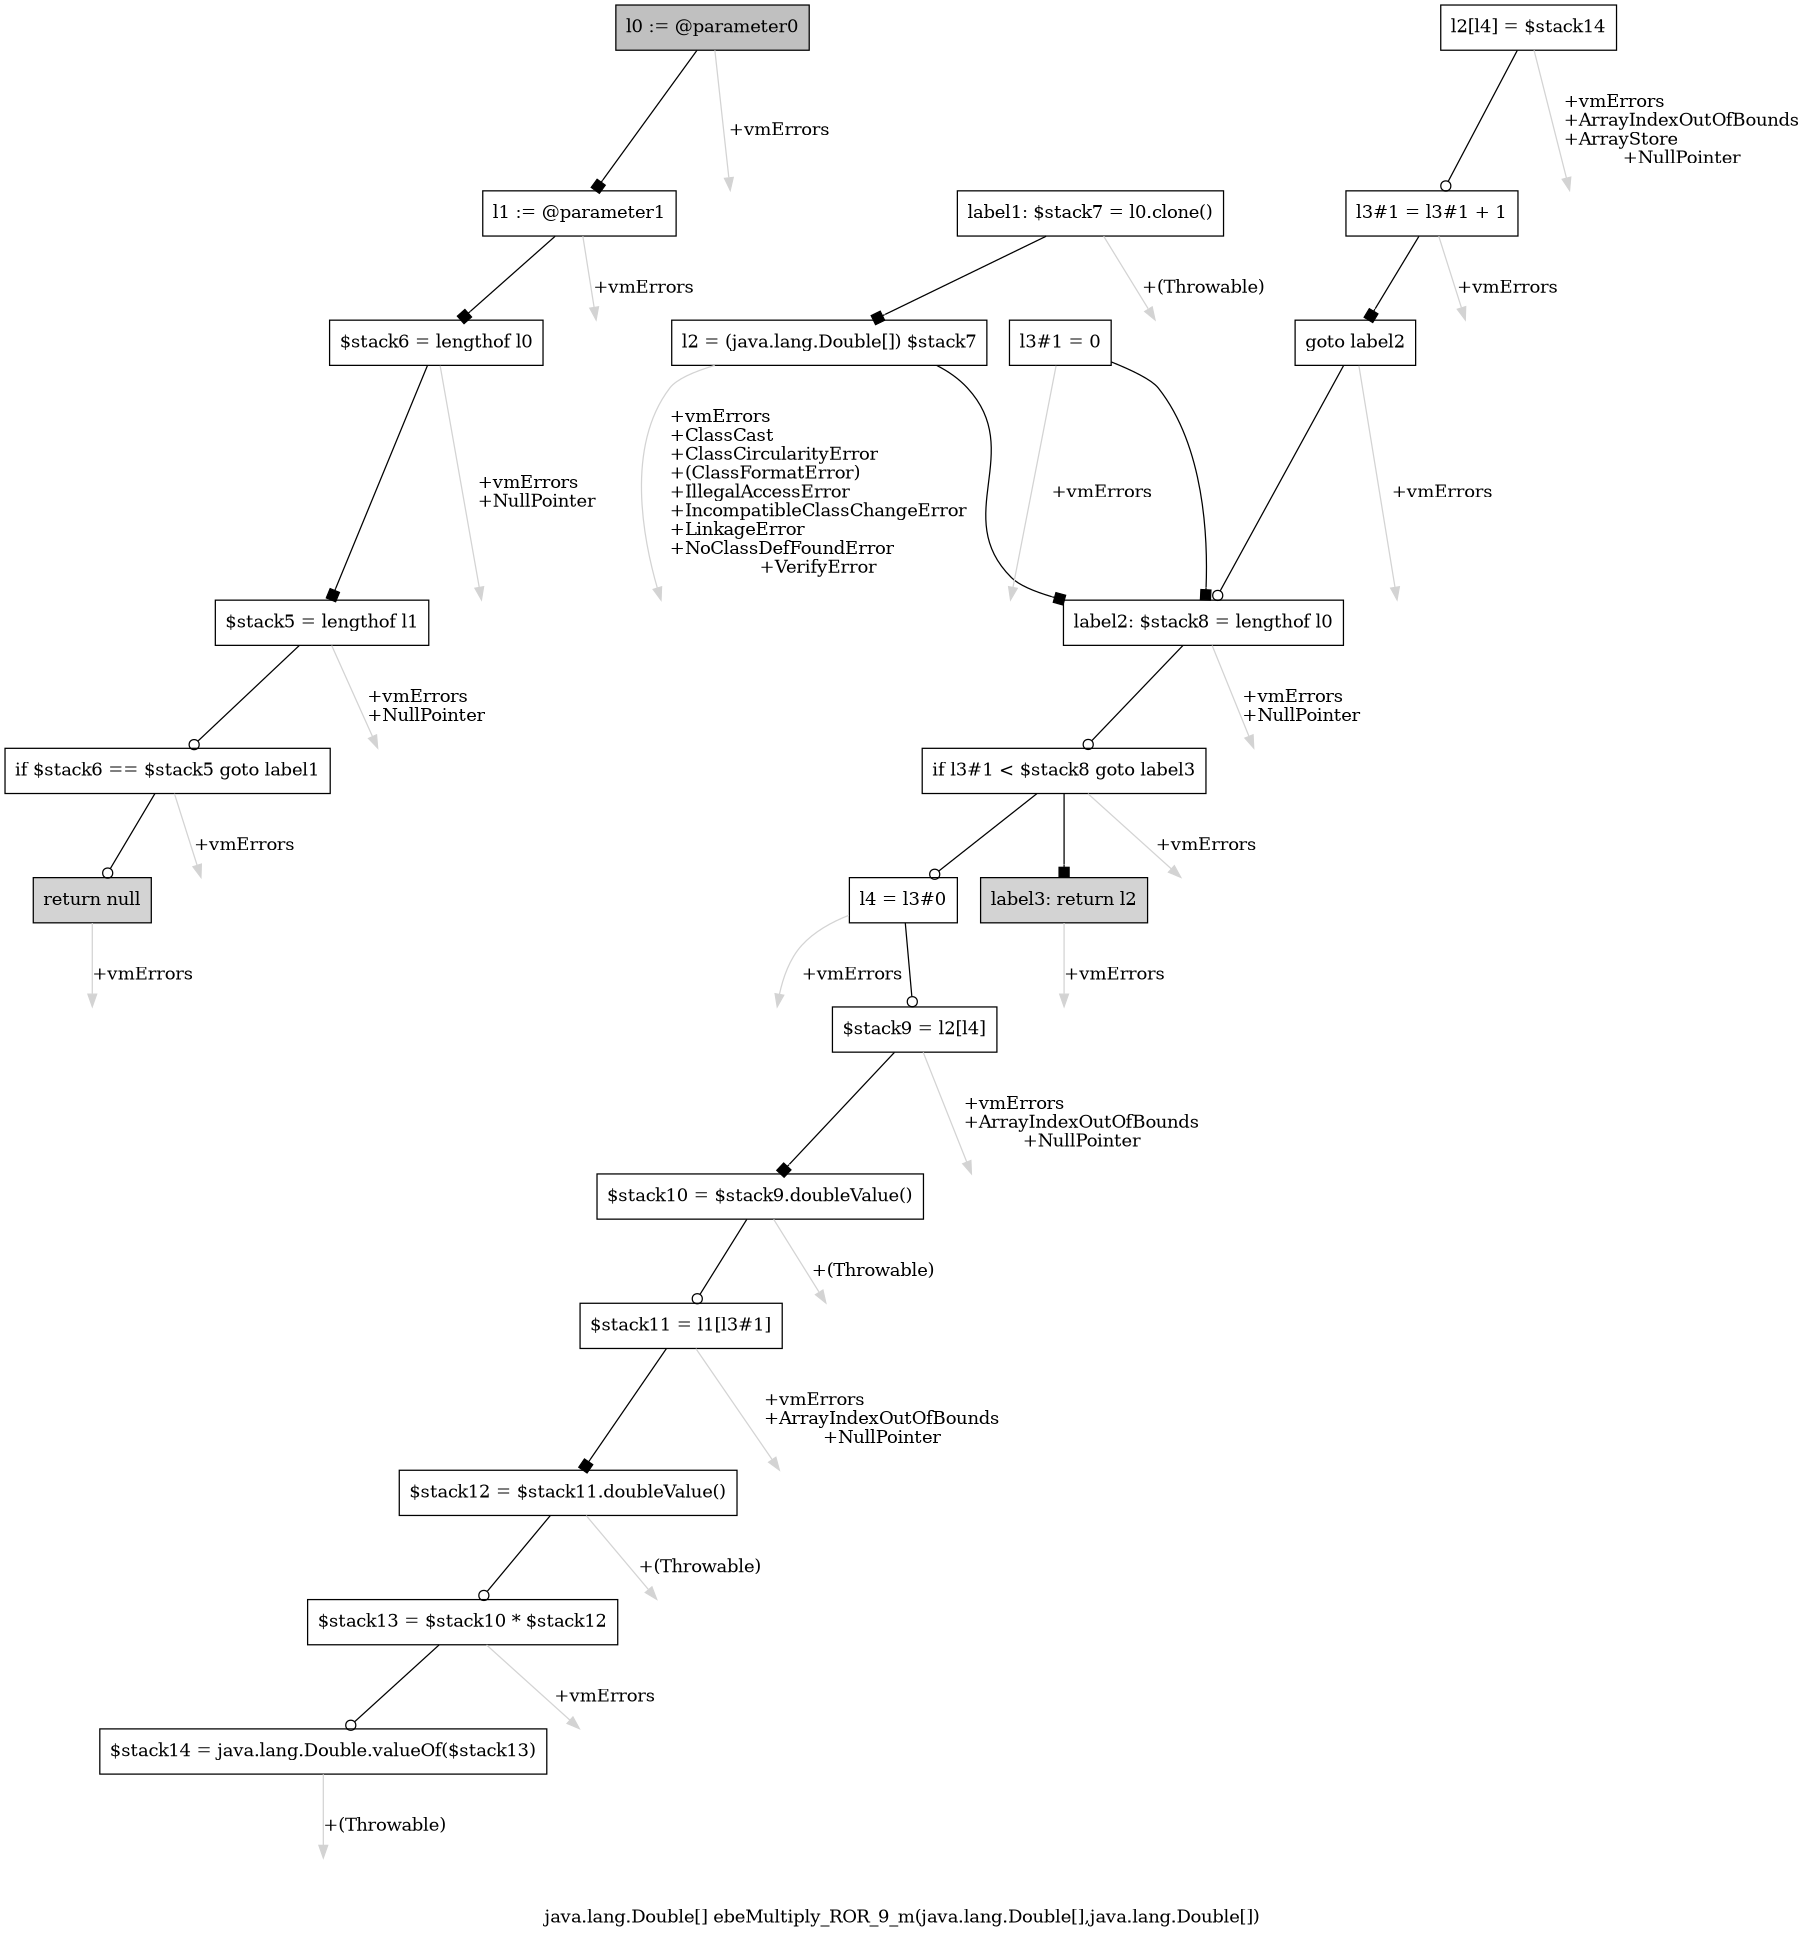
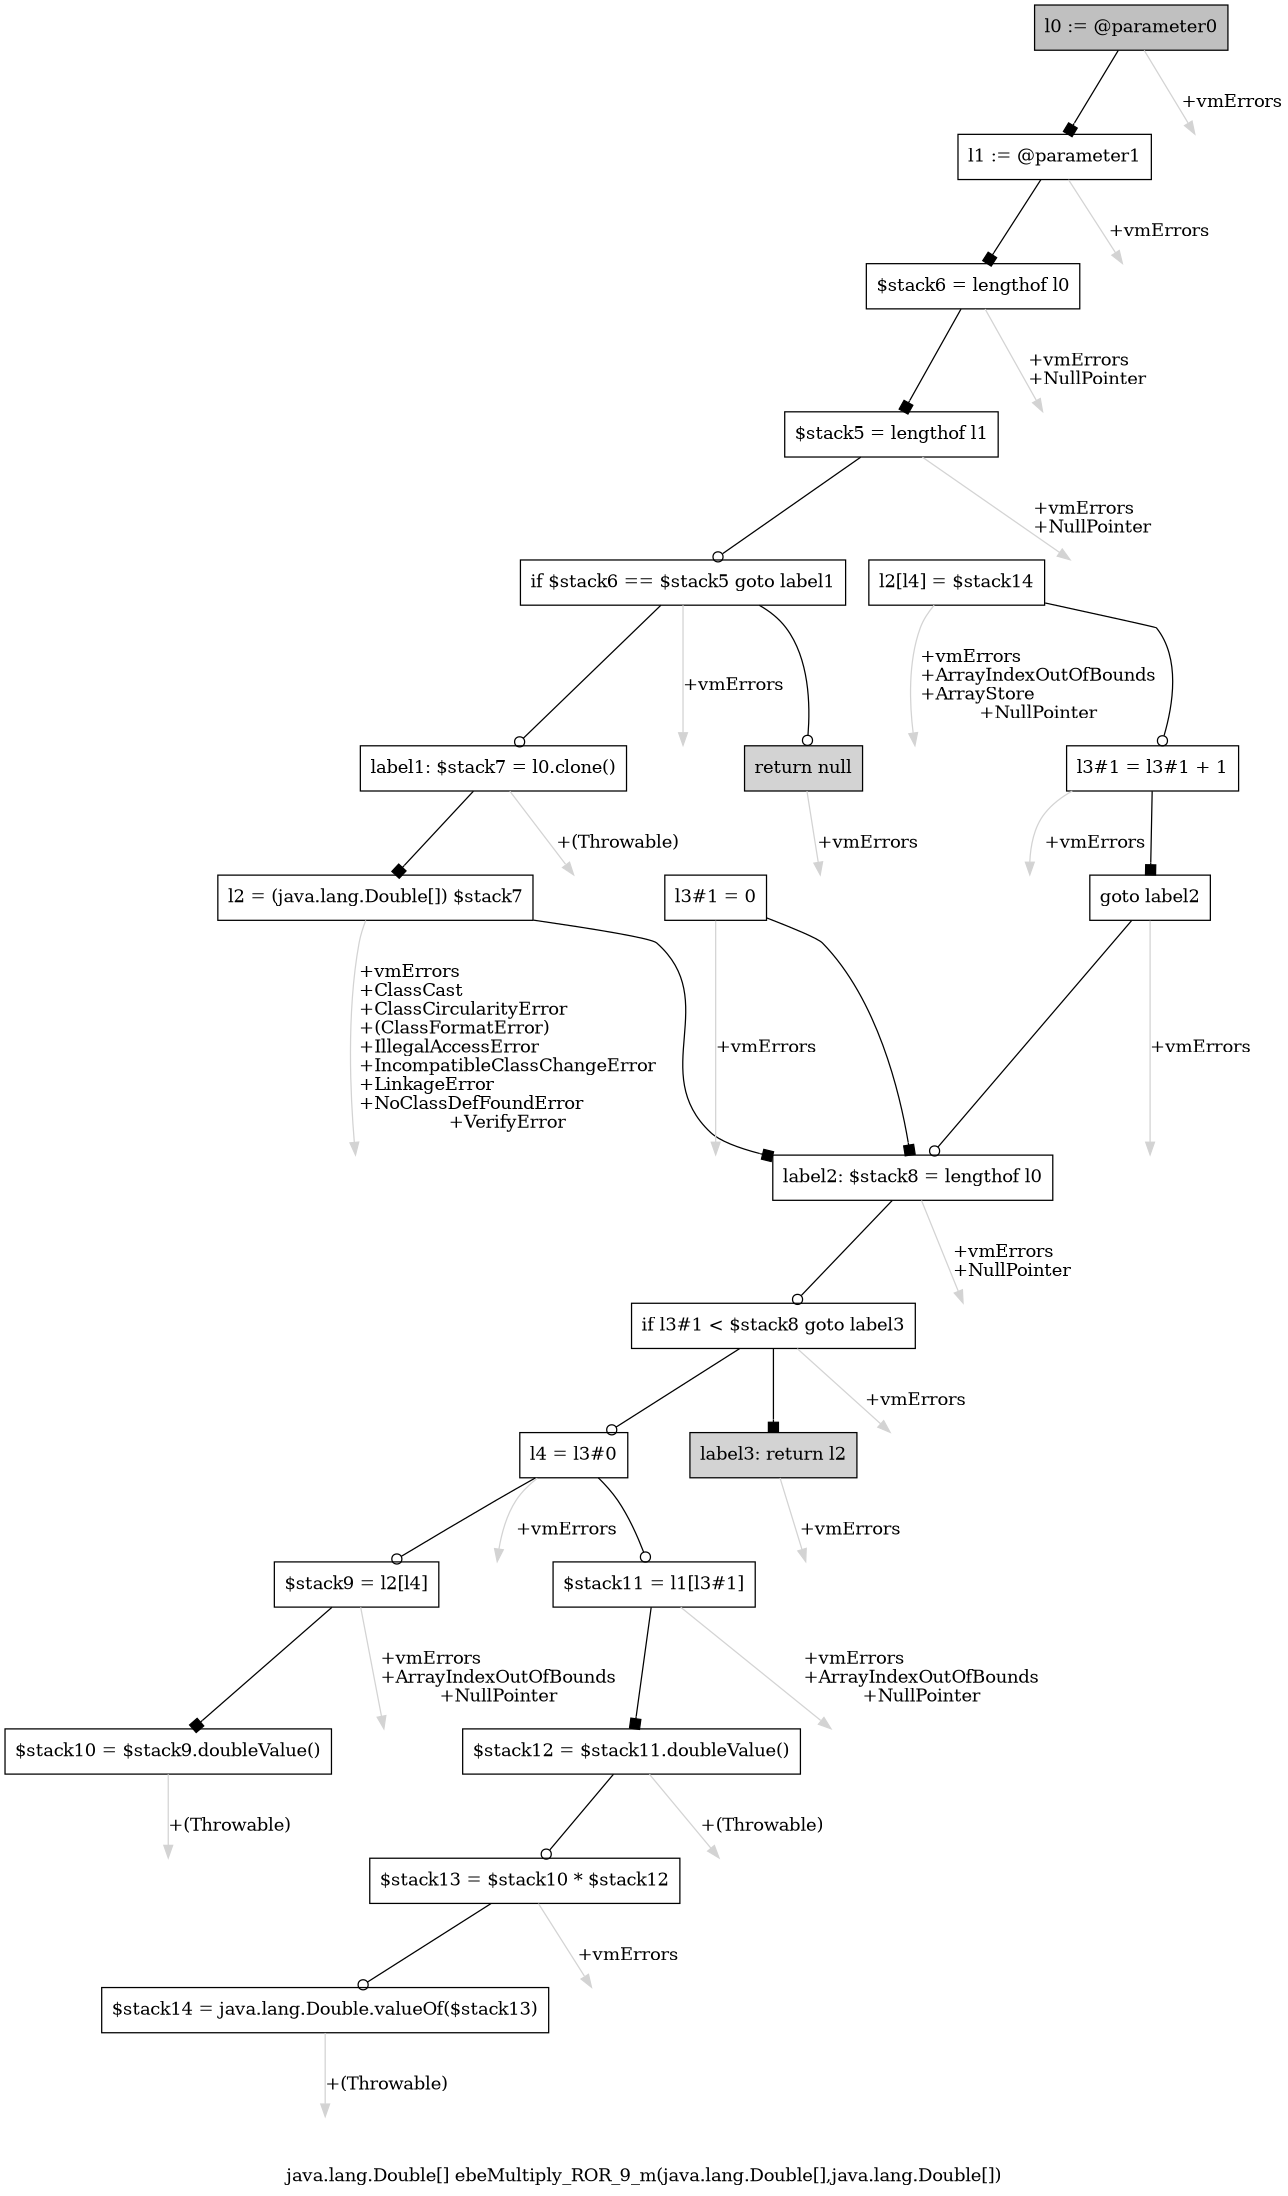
edge "if $stack6 == $stack5 goto label1" -> "label1: $stack7 = l0.clone()": added
edge "$stack10 = $stack9.doubleValue()" -> "$stack11 = l1[l3#1]": now "l4 = l3#0" -> "$stack11 = l1[l3#1]"
